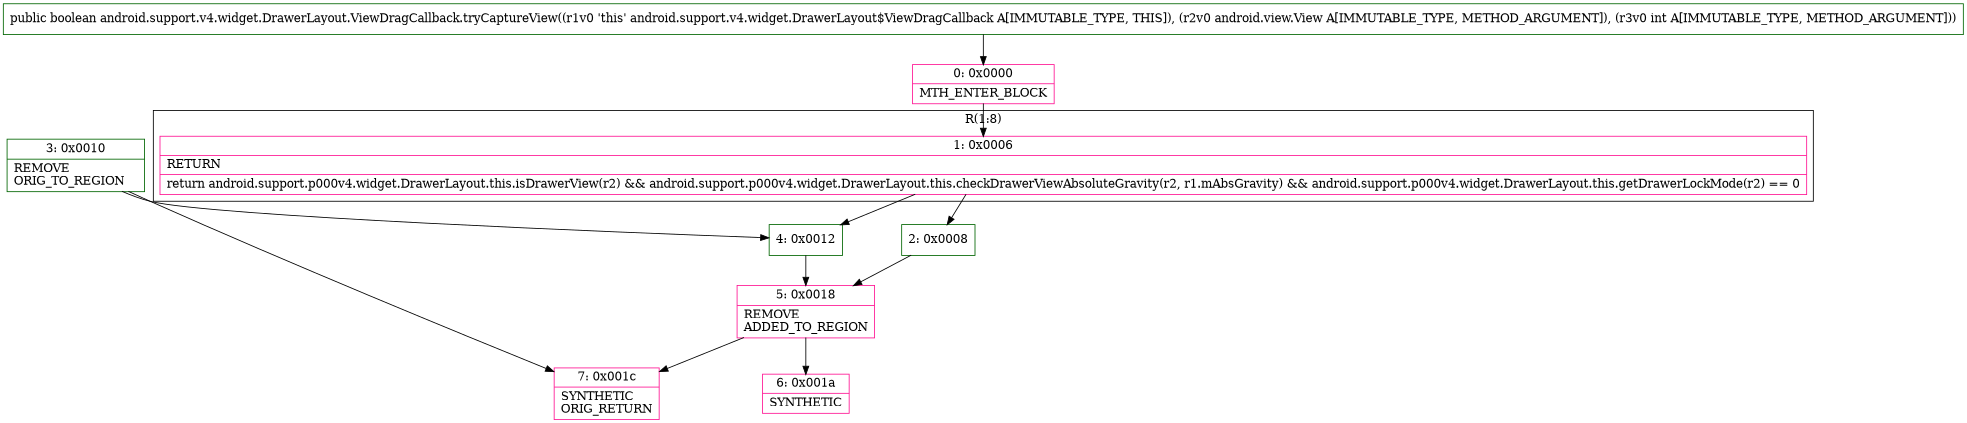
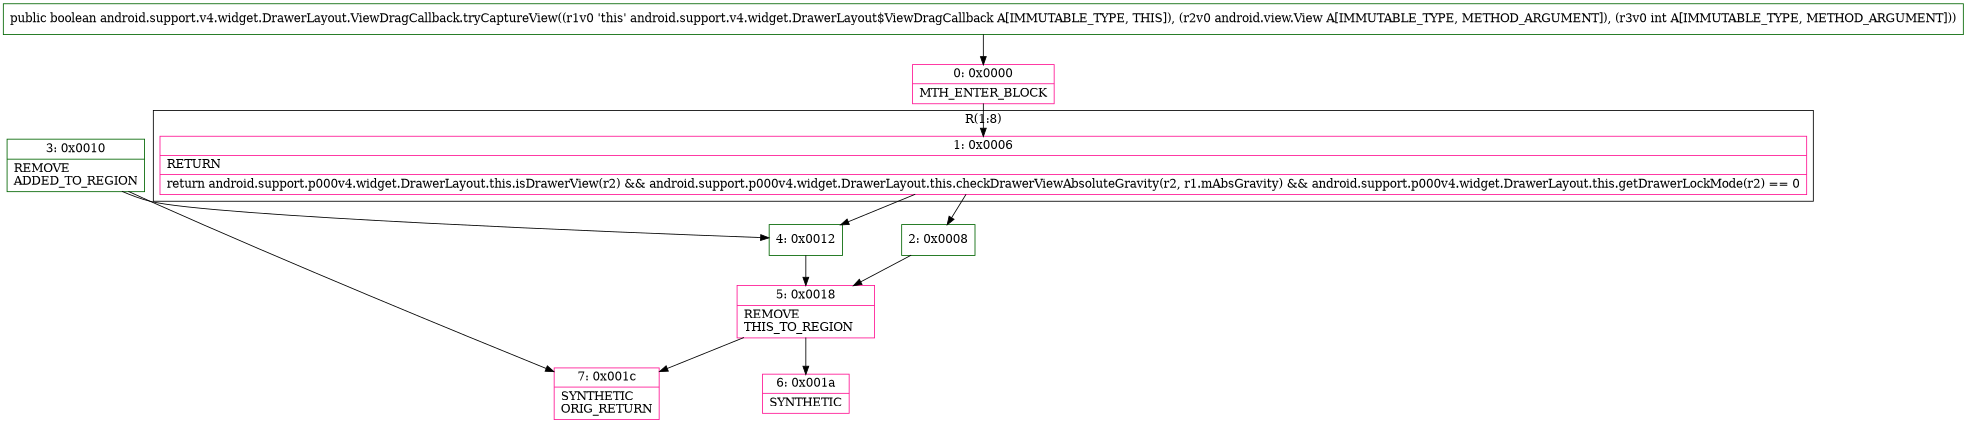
node "3: 0x0010": text "ORIG_TO_REGION" -> "ADDED_TO_REGION"
node "5: 0x0018": text "ADDED_TO_REGION" -> "THIS_TO_REGION"
